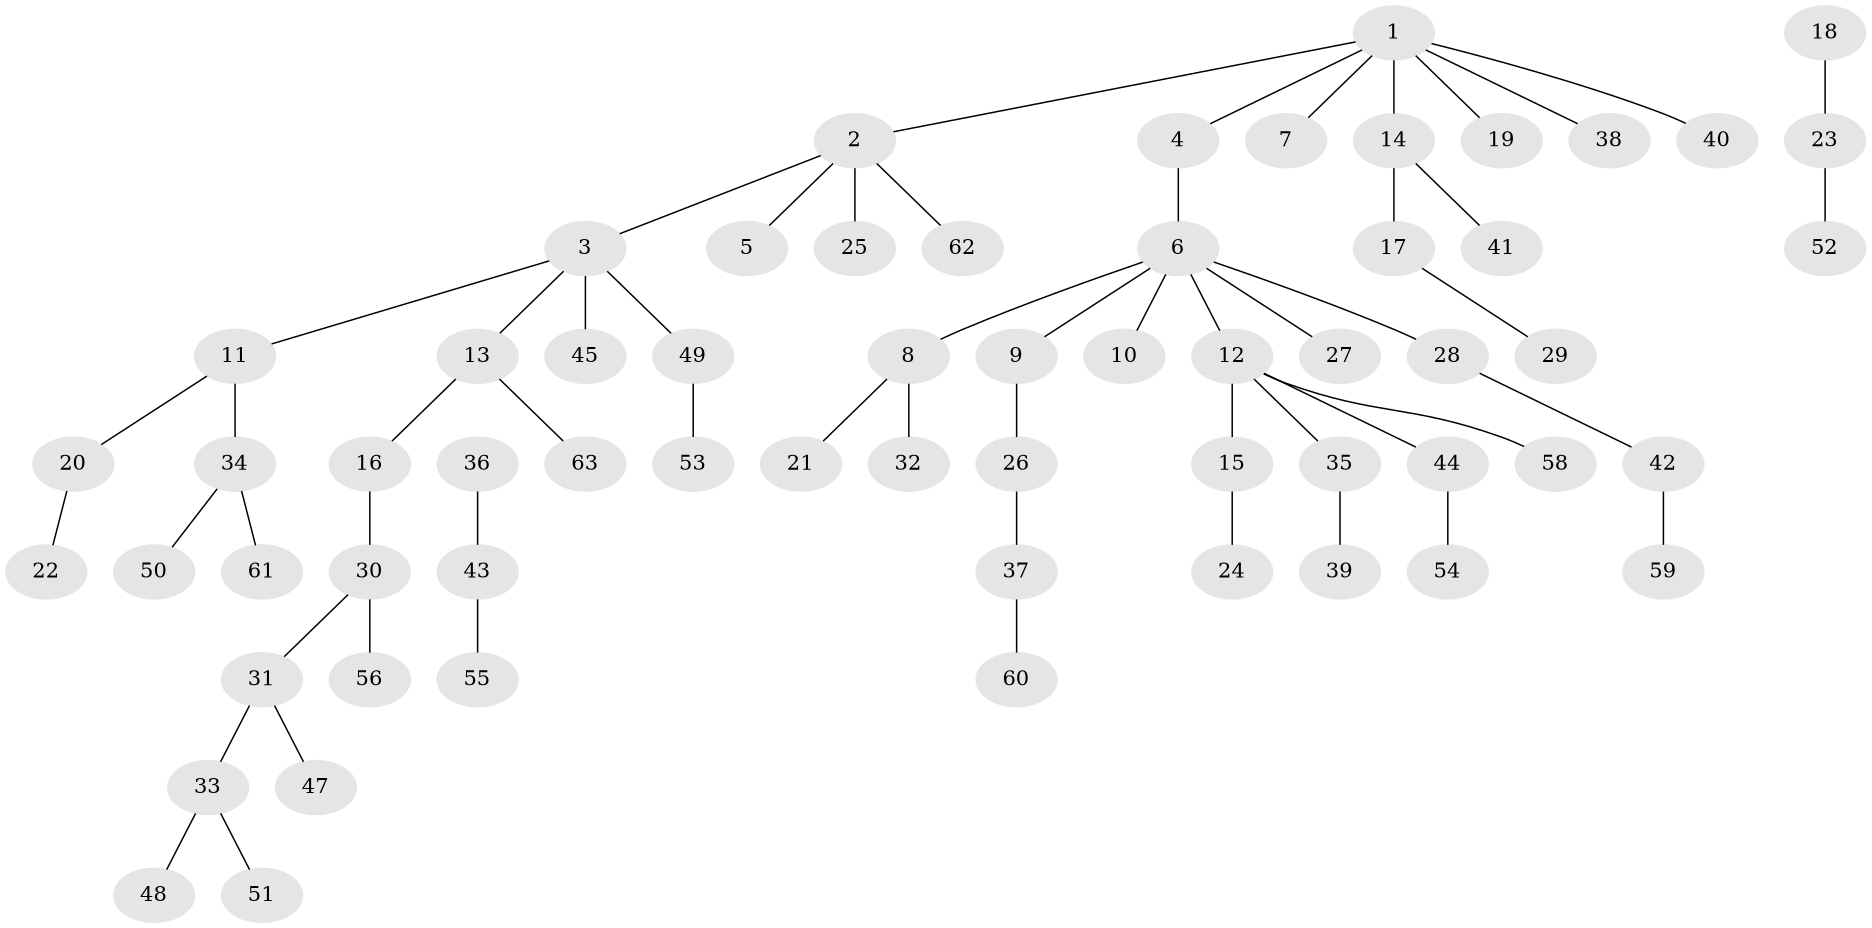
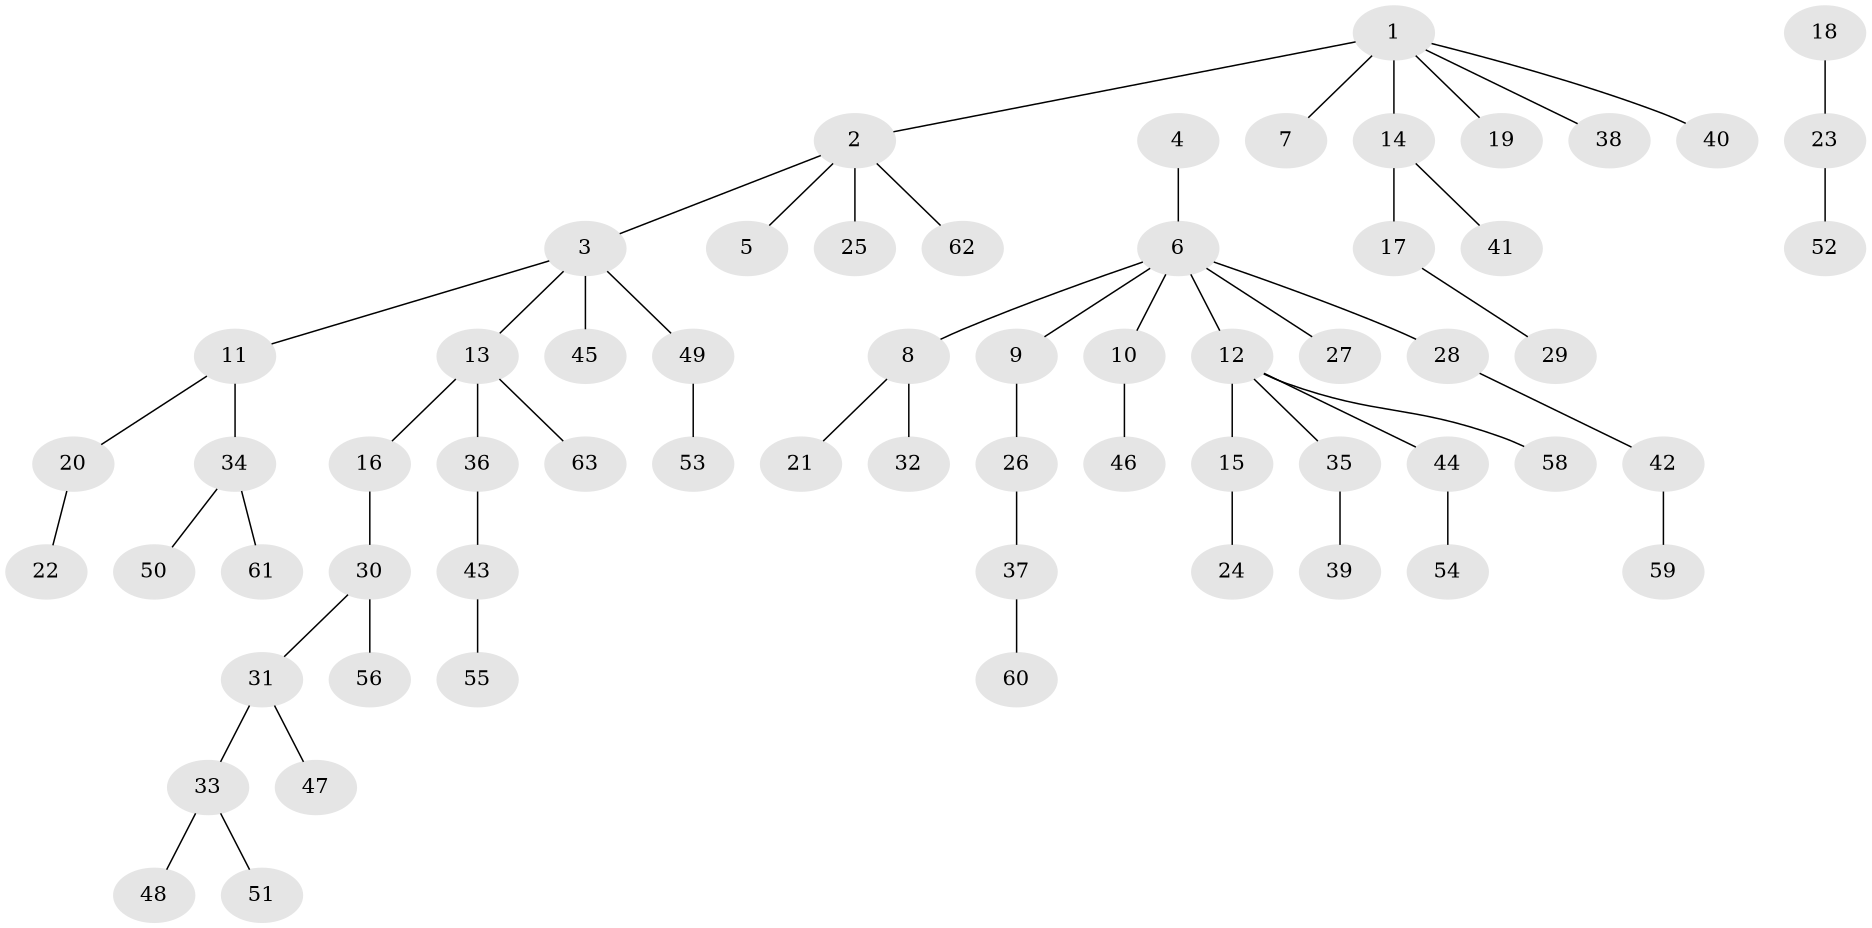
edge "1" -- "4": removed
edge "13" -- "36": added
node "46": added
